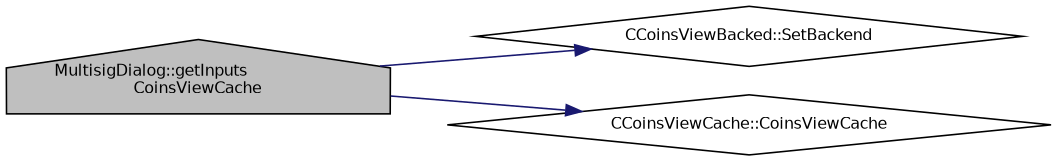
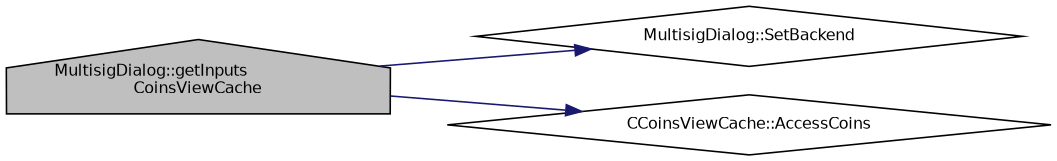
node "CCoinsViewBacked::SetBackend": label "CCoinsViewBacked::SetBackend" -> "MultisigDialog::SetBackend"
node "CCoinsViewCache::CoinsViewCache": label "CCoinsViewCache::CoinsViewCache" -> "CCoinsViewCache::AccessCoins"
